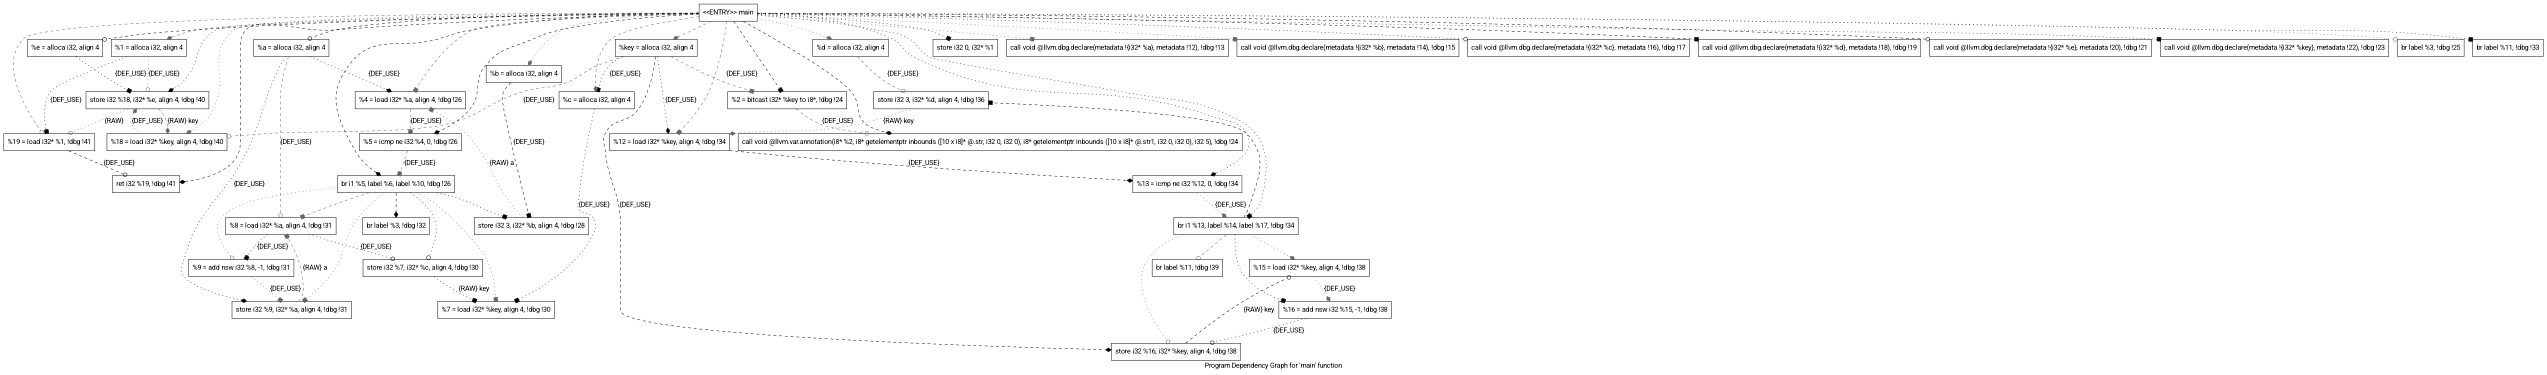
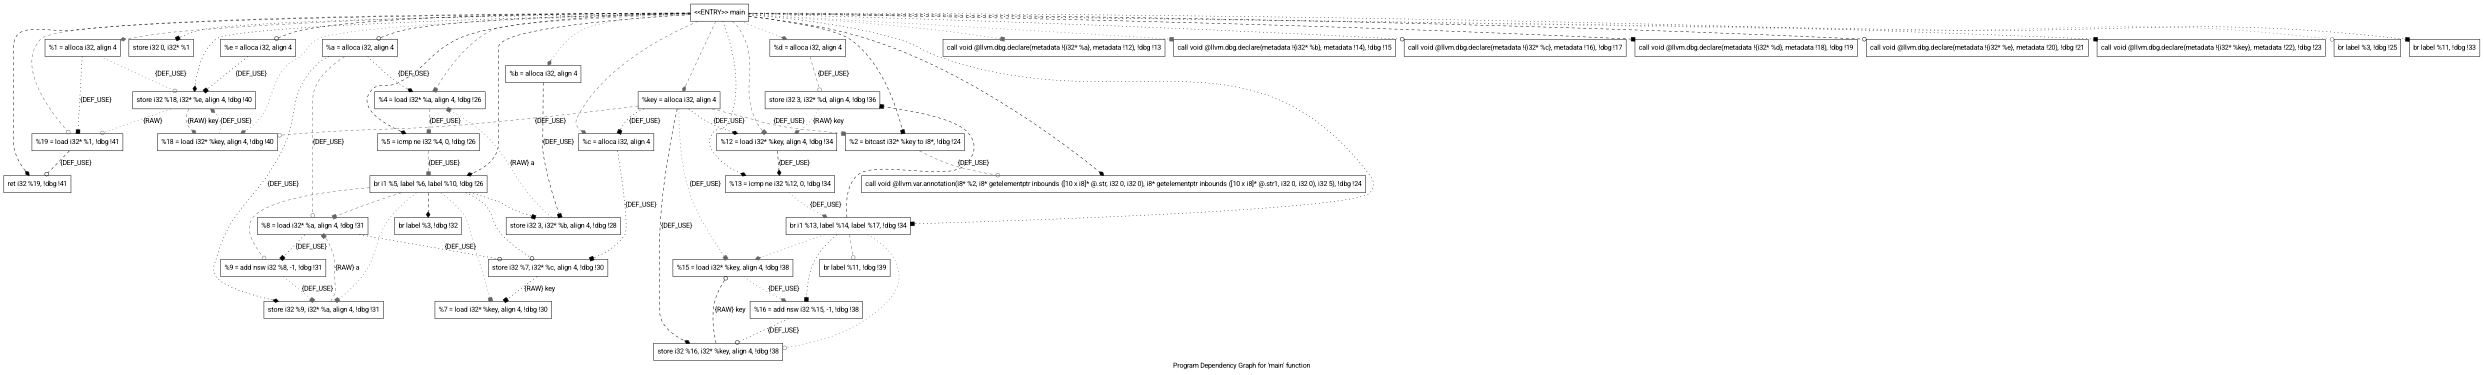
edge "%key = alloca i32, align 4" -> "%15 = load i32* %key, align 4, !dbg !38": added, label "{DEF_USE}"
edge "br i1 %5, label %6, label %10, !dbg !26" -> "%9 = add nsw i32 %8, -1, !dbg !31": style dotted -> dashed
edge "%c = alloca i32, align 4" -> "%7 = load i32* %key, align 4, !dbg !30": now "%c = alloca i32, align 4" -> "store i32 %7, i32* %c, align 4, !dbg !30"
